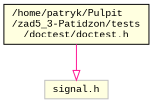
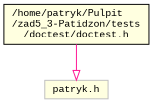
node "signal.h": label "signal.h" -> "patryk.h"
